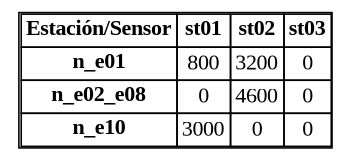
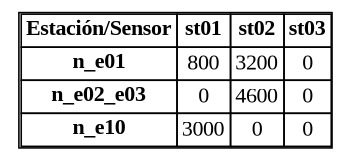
node "Estación/Sensor": text "n_e02_e08" -> "n_e02_e03"
